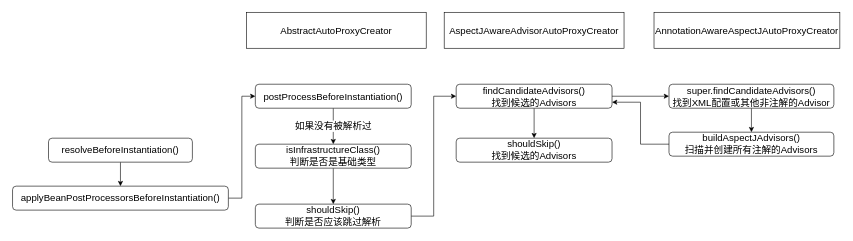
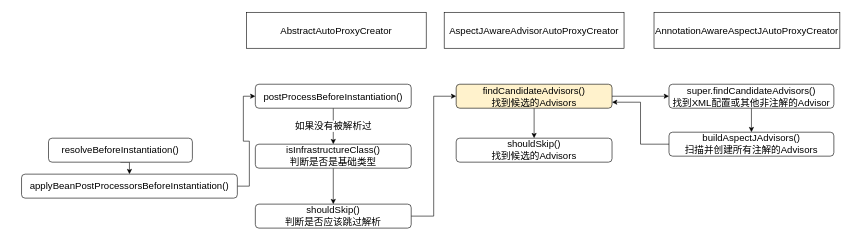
node "findCandidateAdvisors() 找到候选的Advisors": fillcolor #ffffff -> #fff2cc
node "applyBeanPostProcessorsBeforeInstantiation()": moved (120, 198) -> (129, 186)
